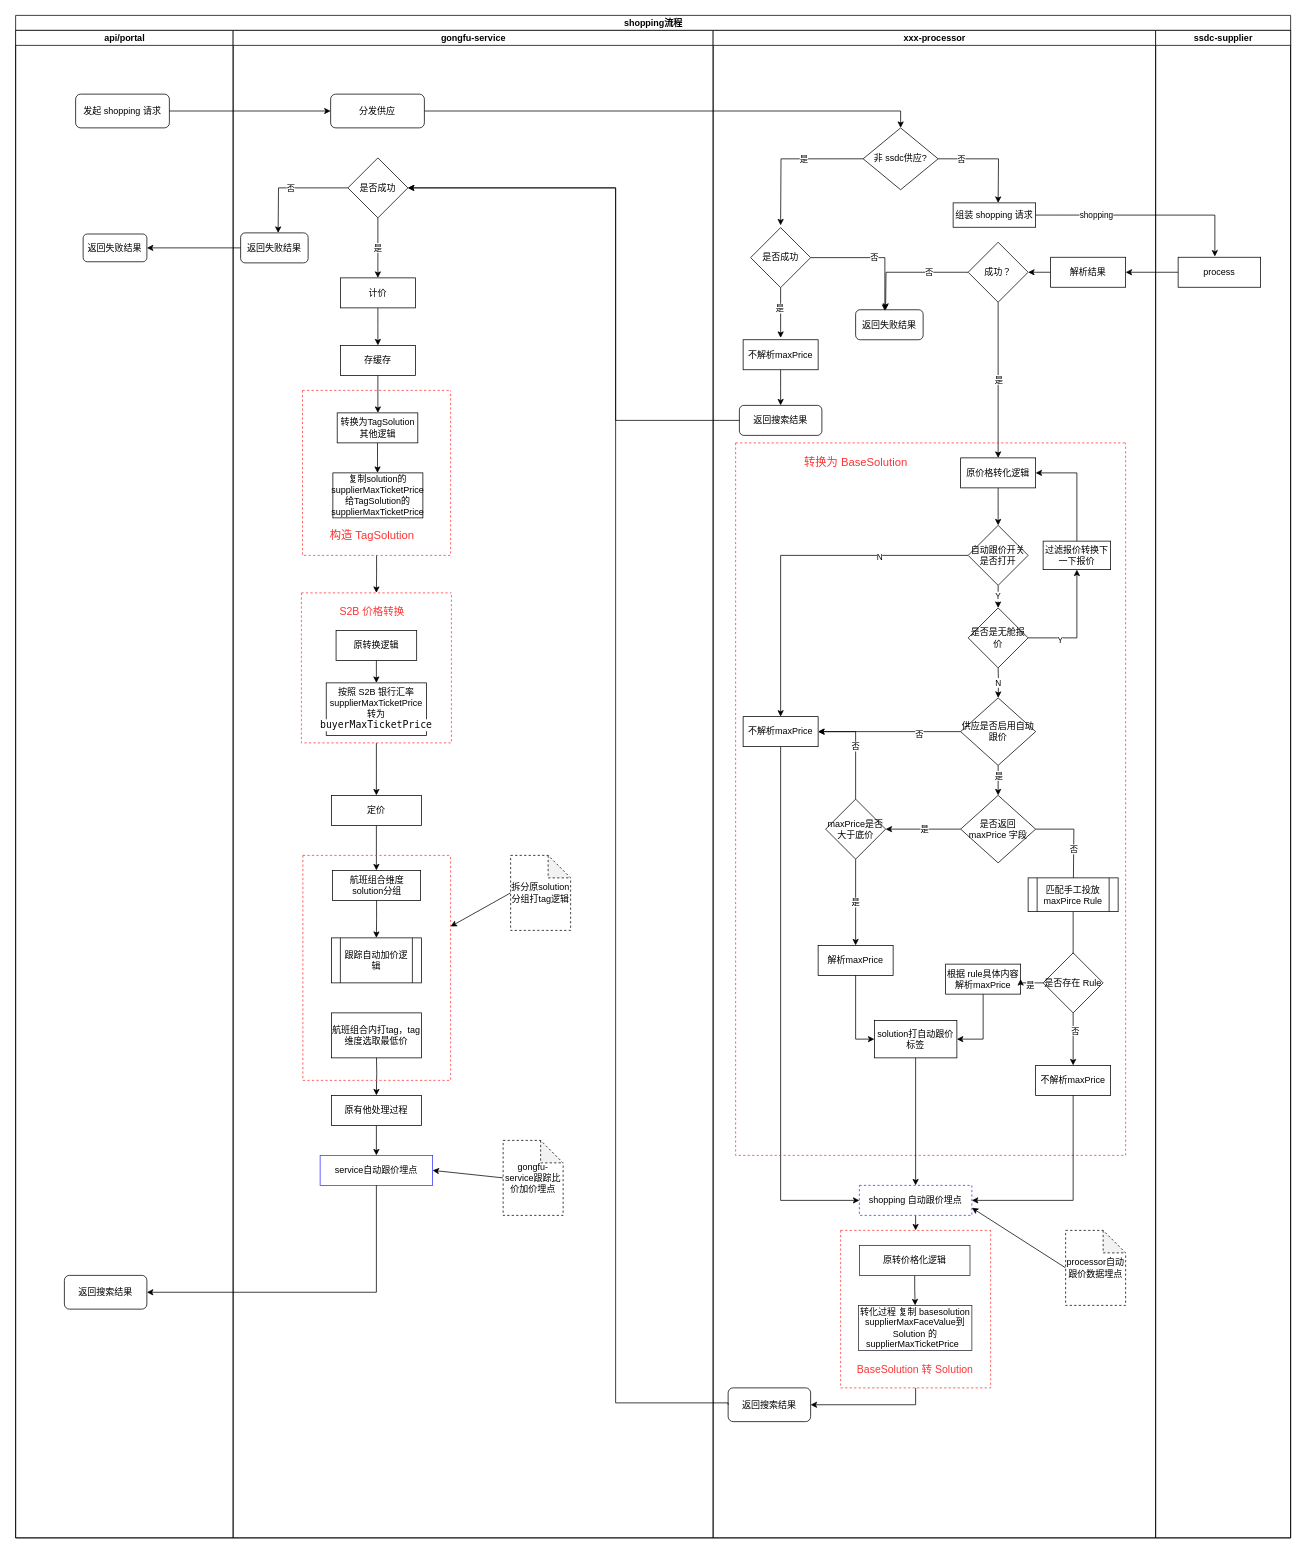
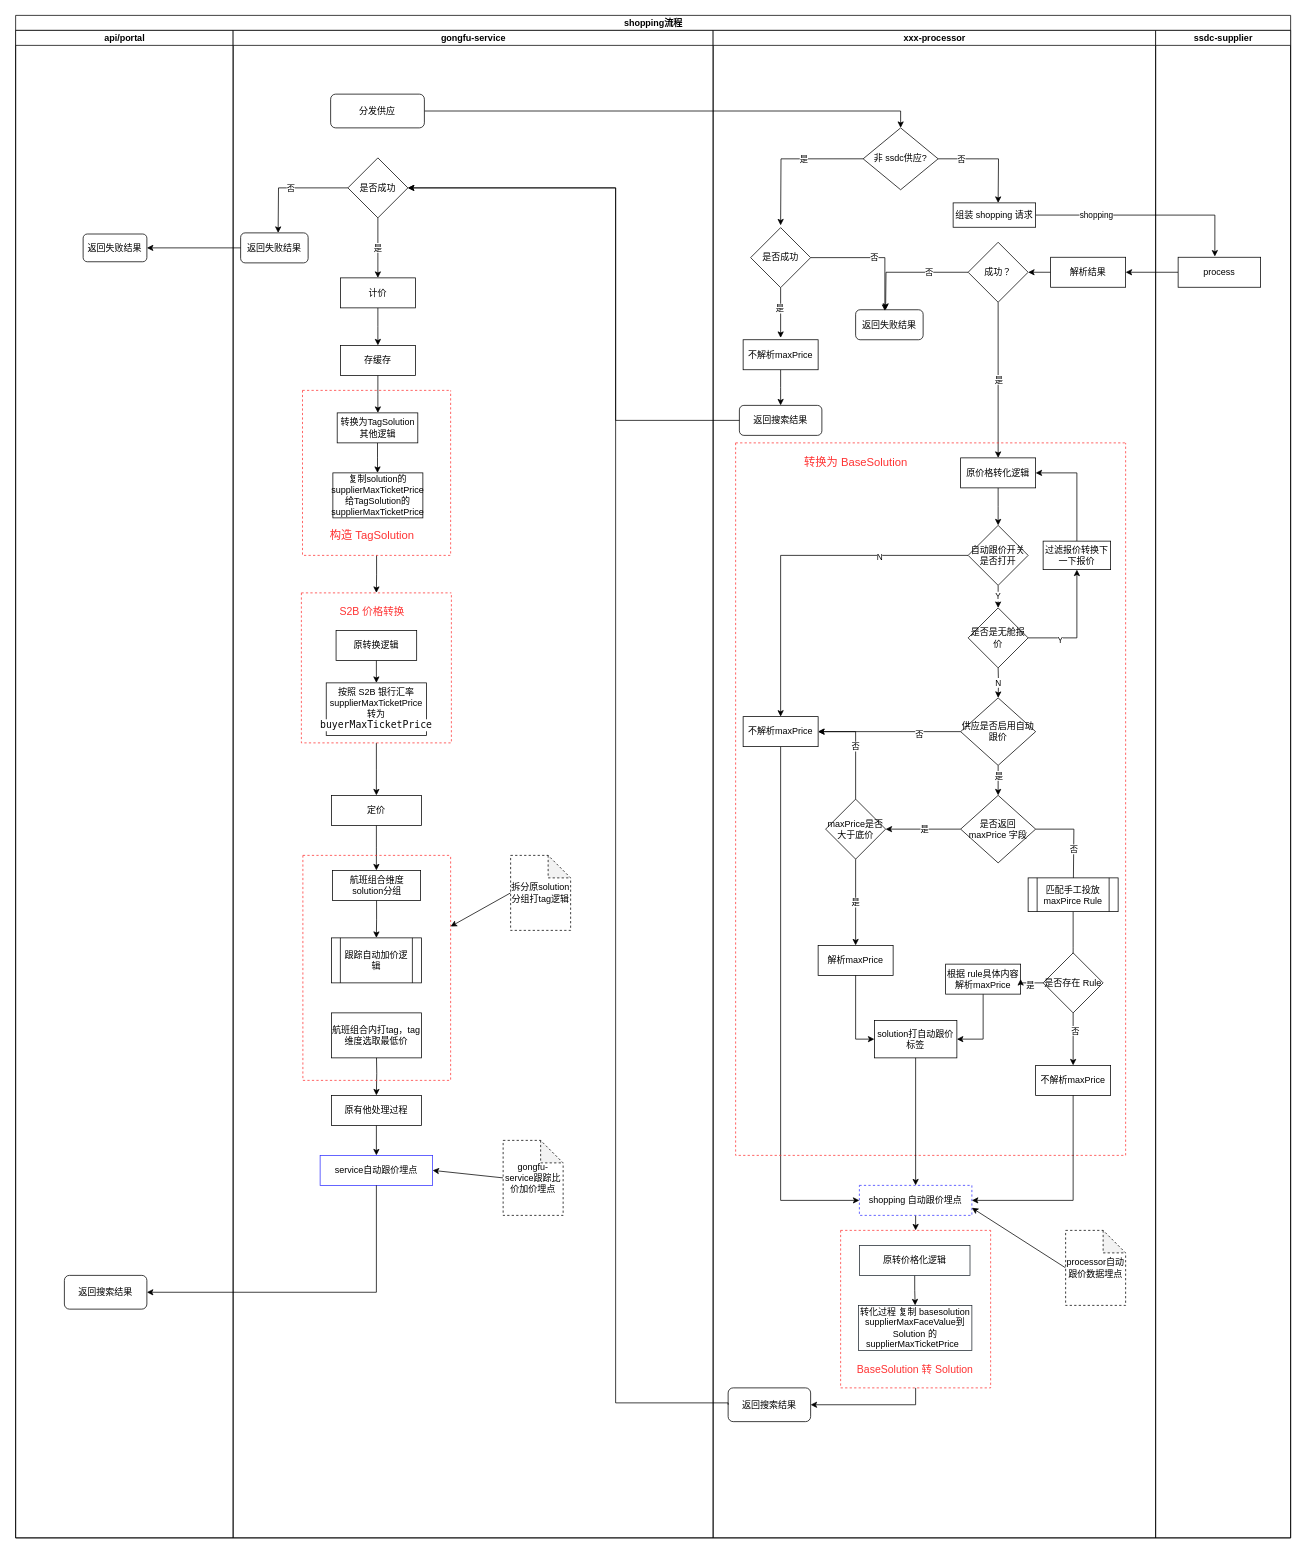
node "发起 shopping 请求": removed
edge "发起 shopping 请求" -> "分发供应": removed
